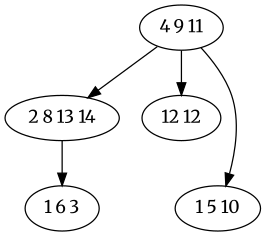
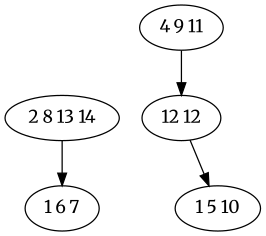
edge "4 9 11" -> "2 8 13 14": removed
edge "4 9 11" -> "1 5 10": now "12 12" -> "1 5 10"
node "1 6 3": label "1 6 3" -> "1 6 7"
